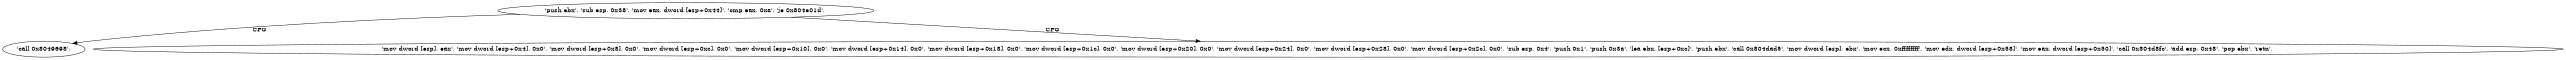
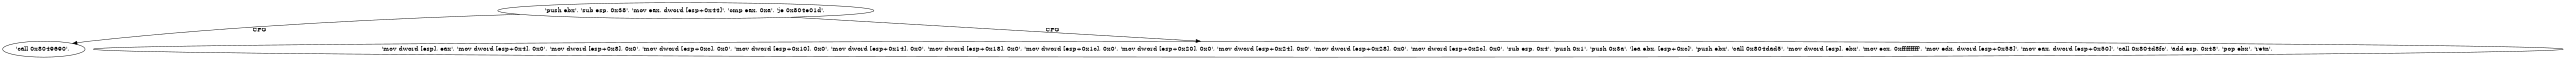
node "'call 0x8049698',": label "'call 0x8049698'," -> "'call 0x8049690',"
